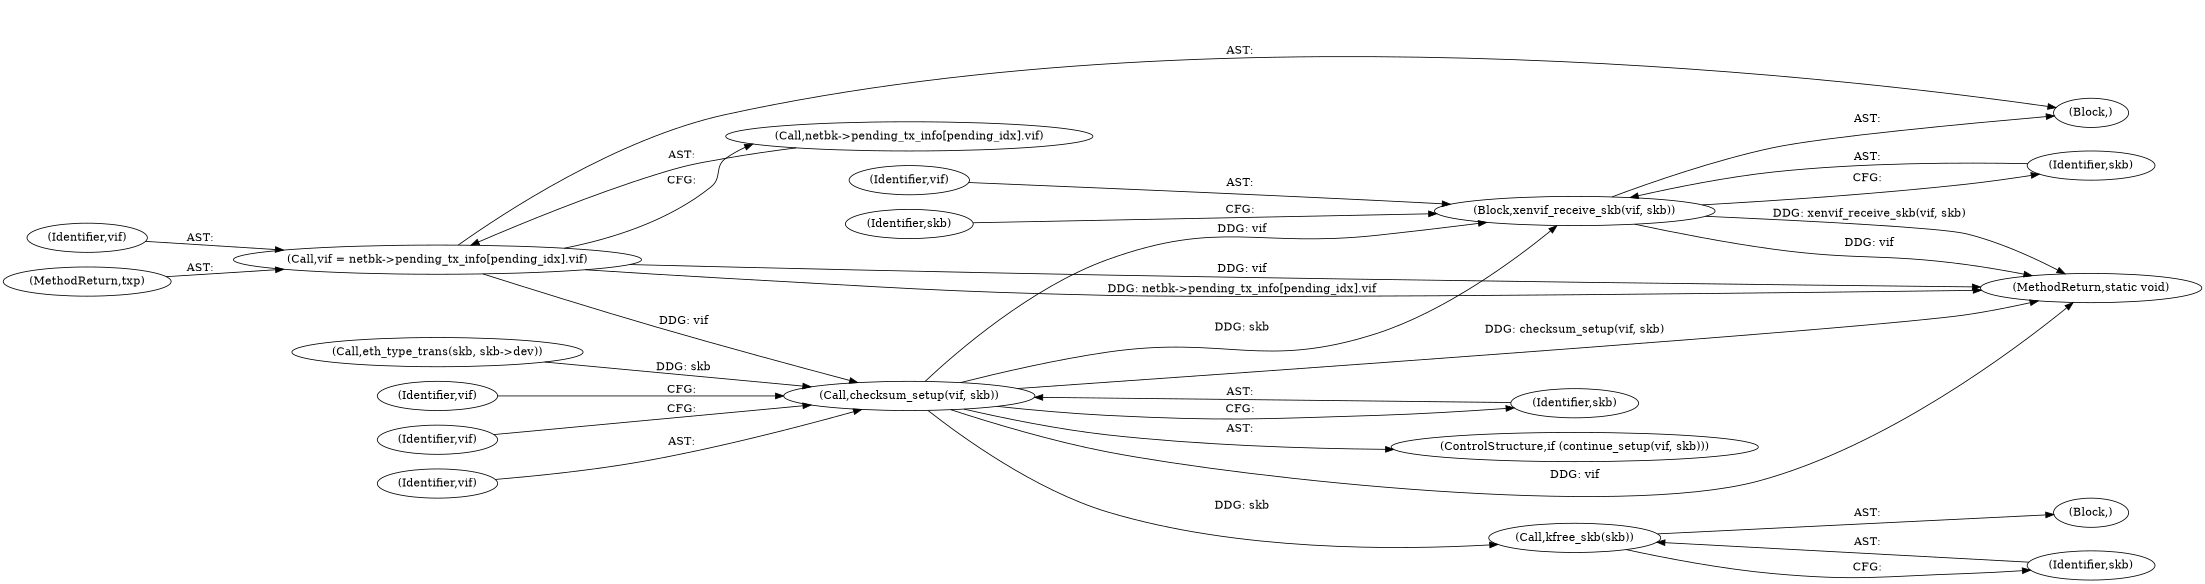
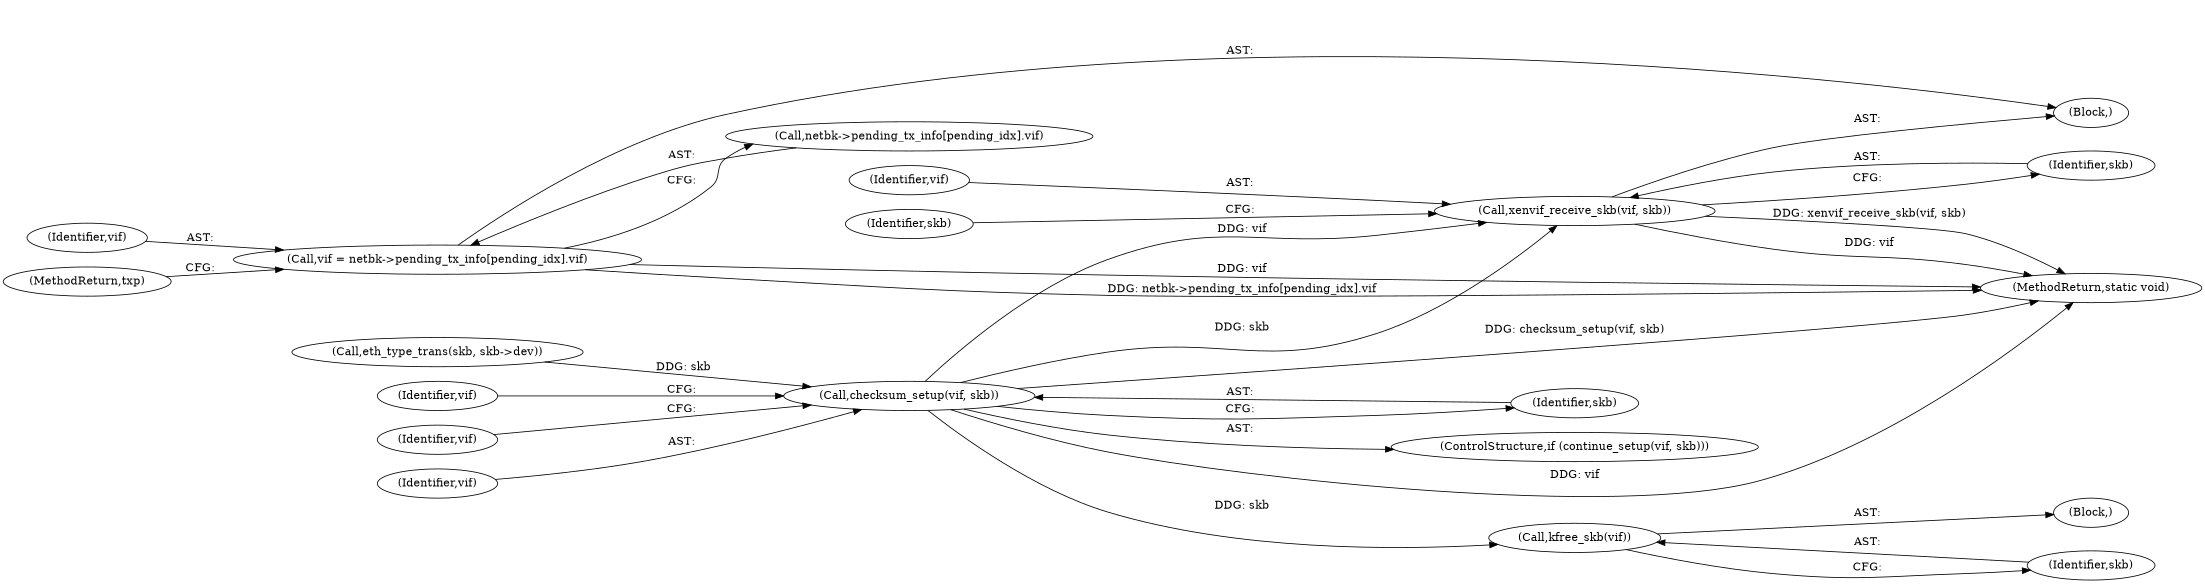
node "(Block,xenvif_receive_skb(vif, skb))": label "(Block,xenvif_receive_skb(vif, skb))" -> "(Call,xenvif_receive_skb(vif, skb))"
edge "(MethodReturn,txp)" -> "(Call,vif = netbk->pending_tx_info[pending_idx].vif)": label "AST: " -> "CFG: "
edge "(Call,vif = netbk->pending_tx_info[pending_idx].vif)" -> "(Call,checksum_setup(vif, skb))": removed, label "DDG: vif"
node "(Call,kfree_skb(skb))": label "(Call,kfree_skb(skb))" -> "(Call,kfree_skb(vif))"
